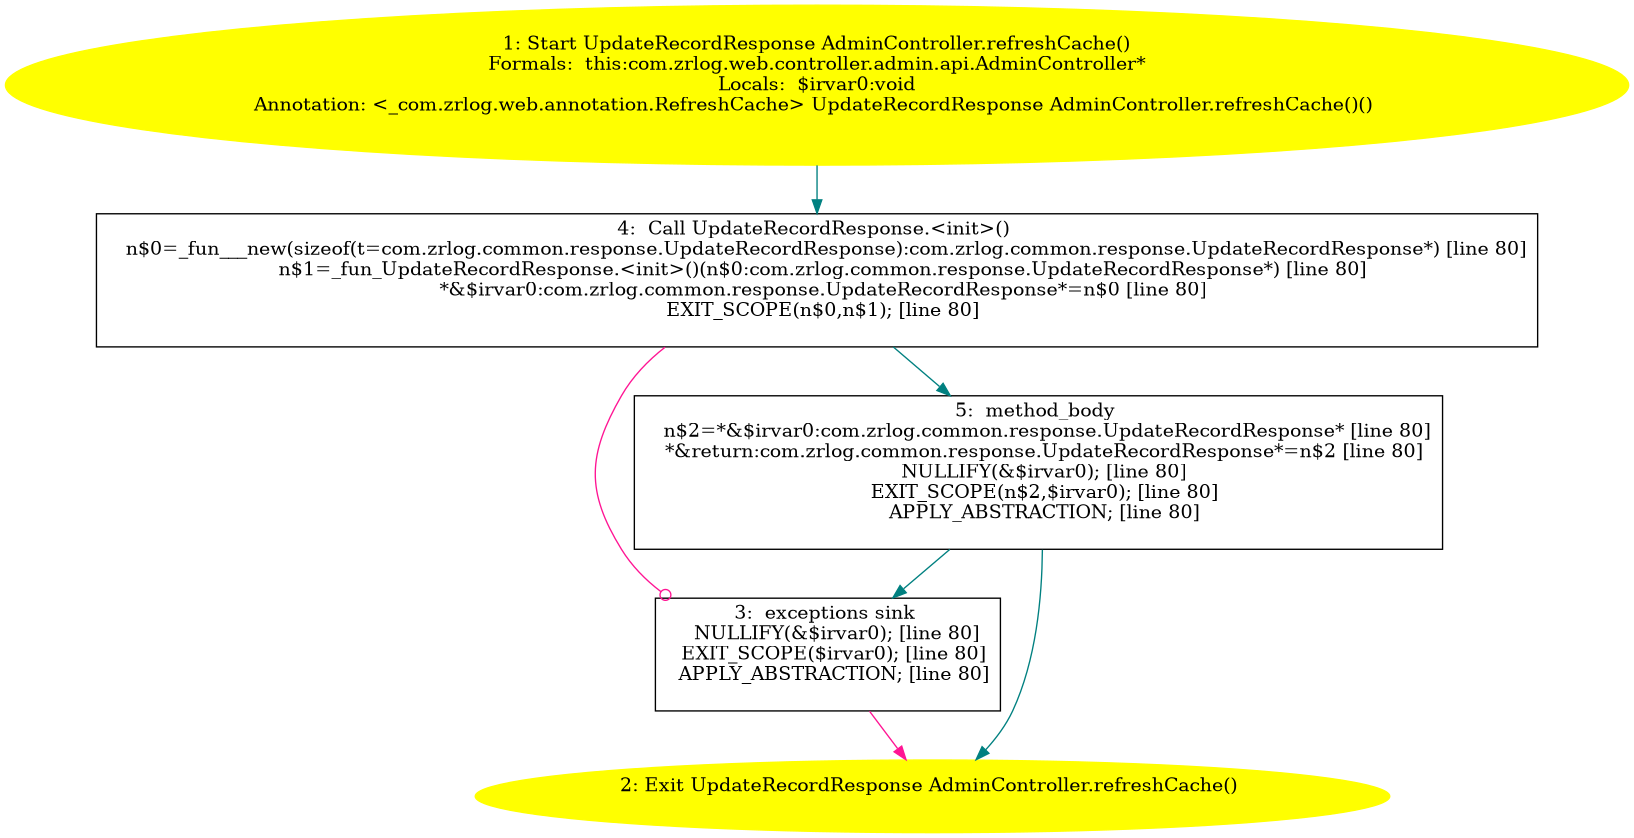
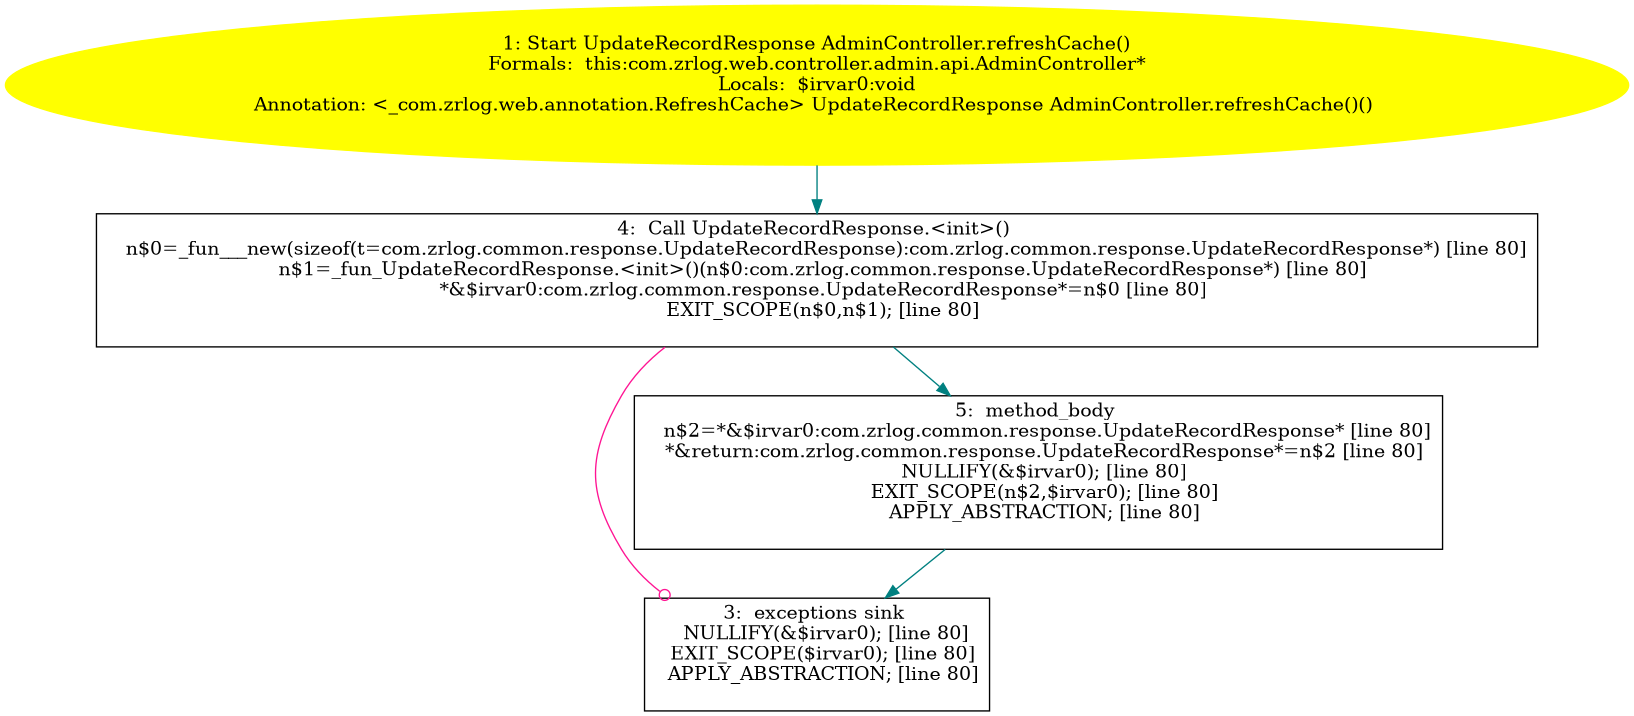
node "2: Exit UpdateRecordResponse AdminController.refreshCache()": removed
